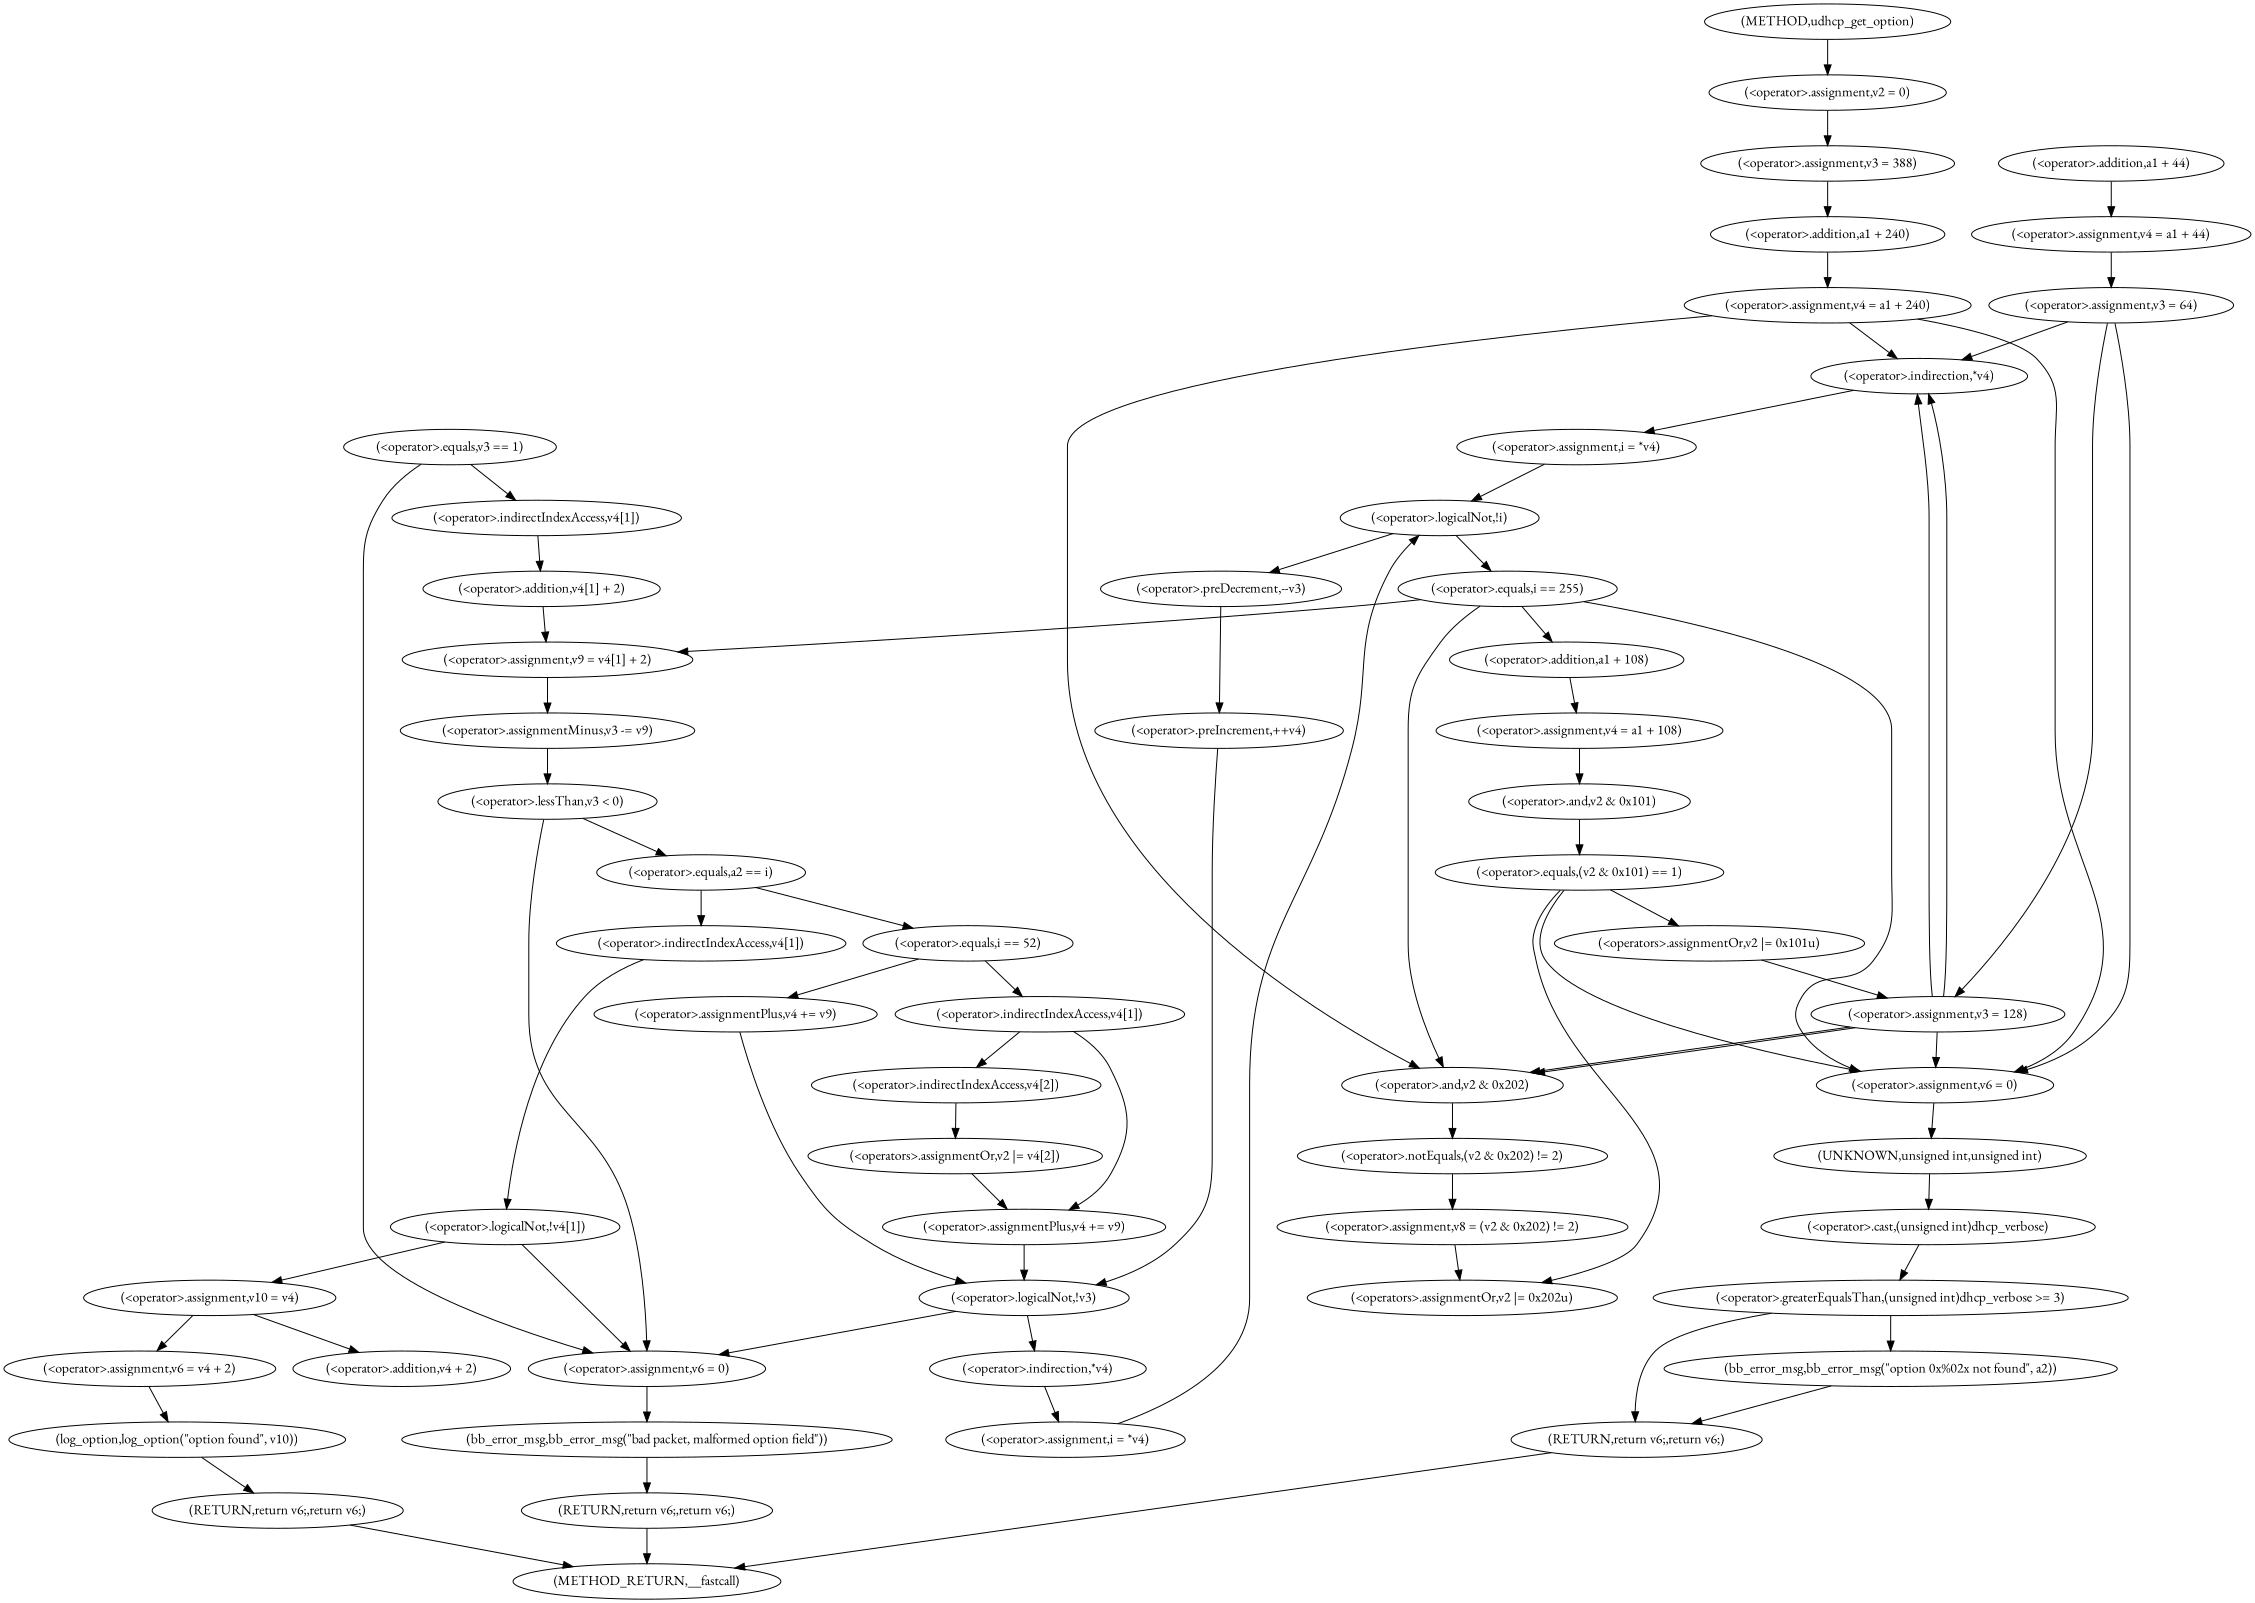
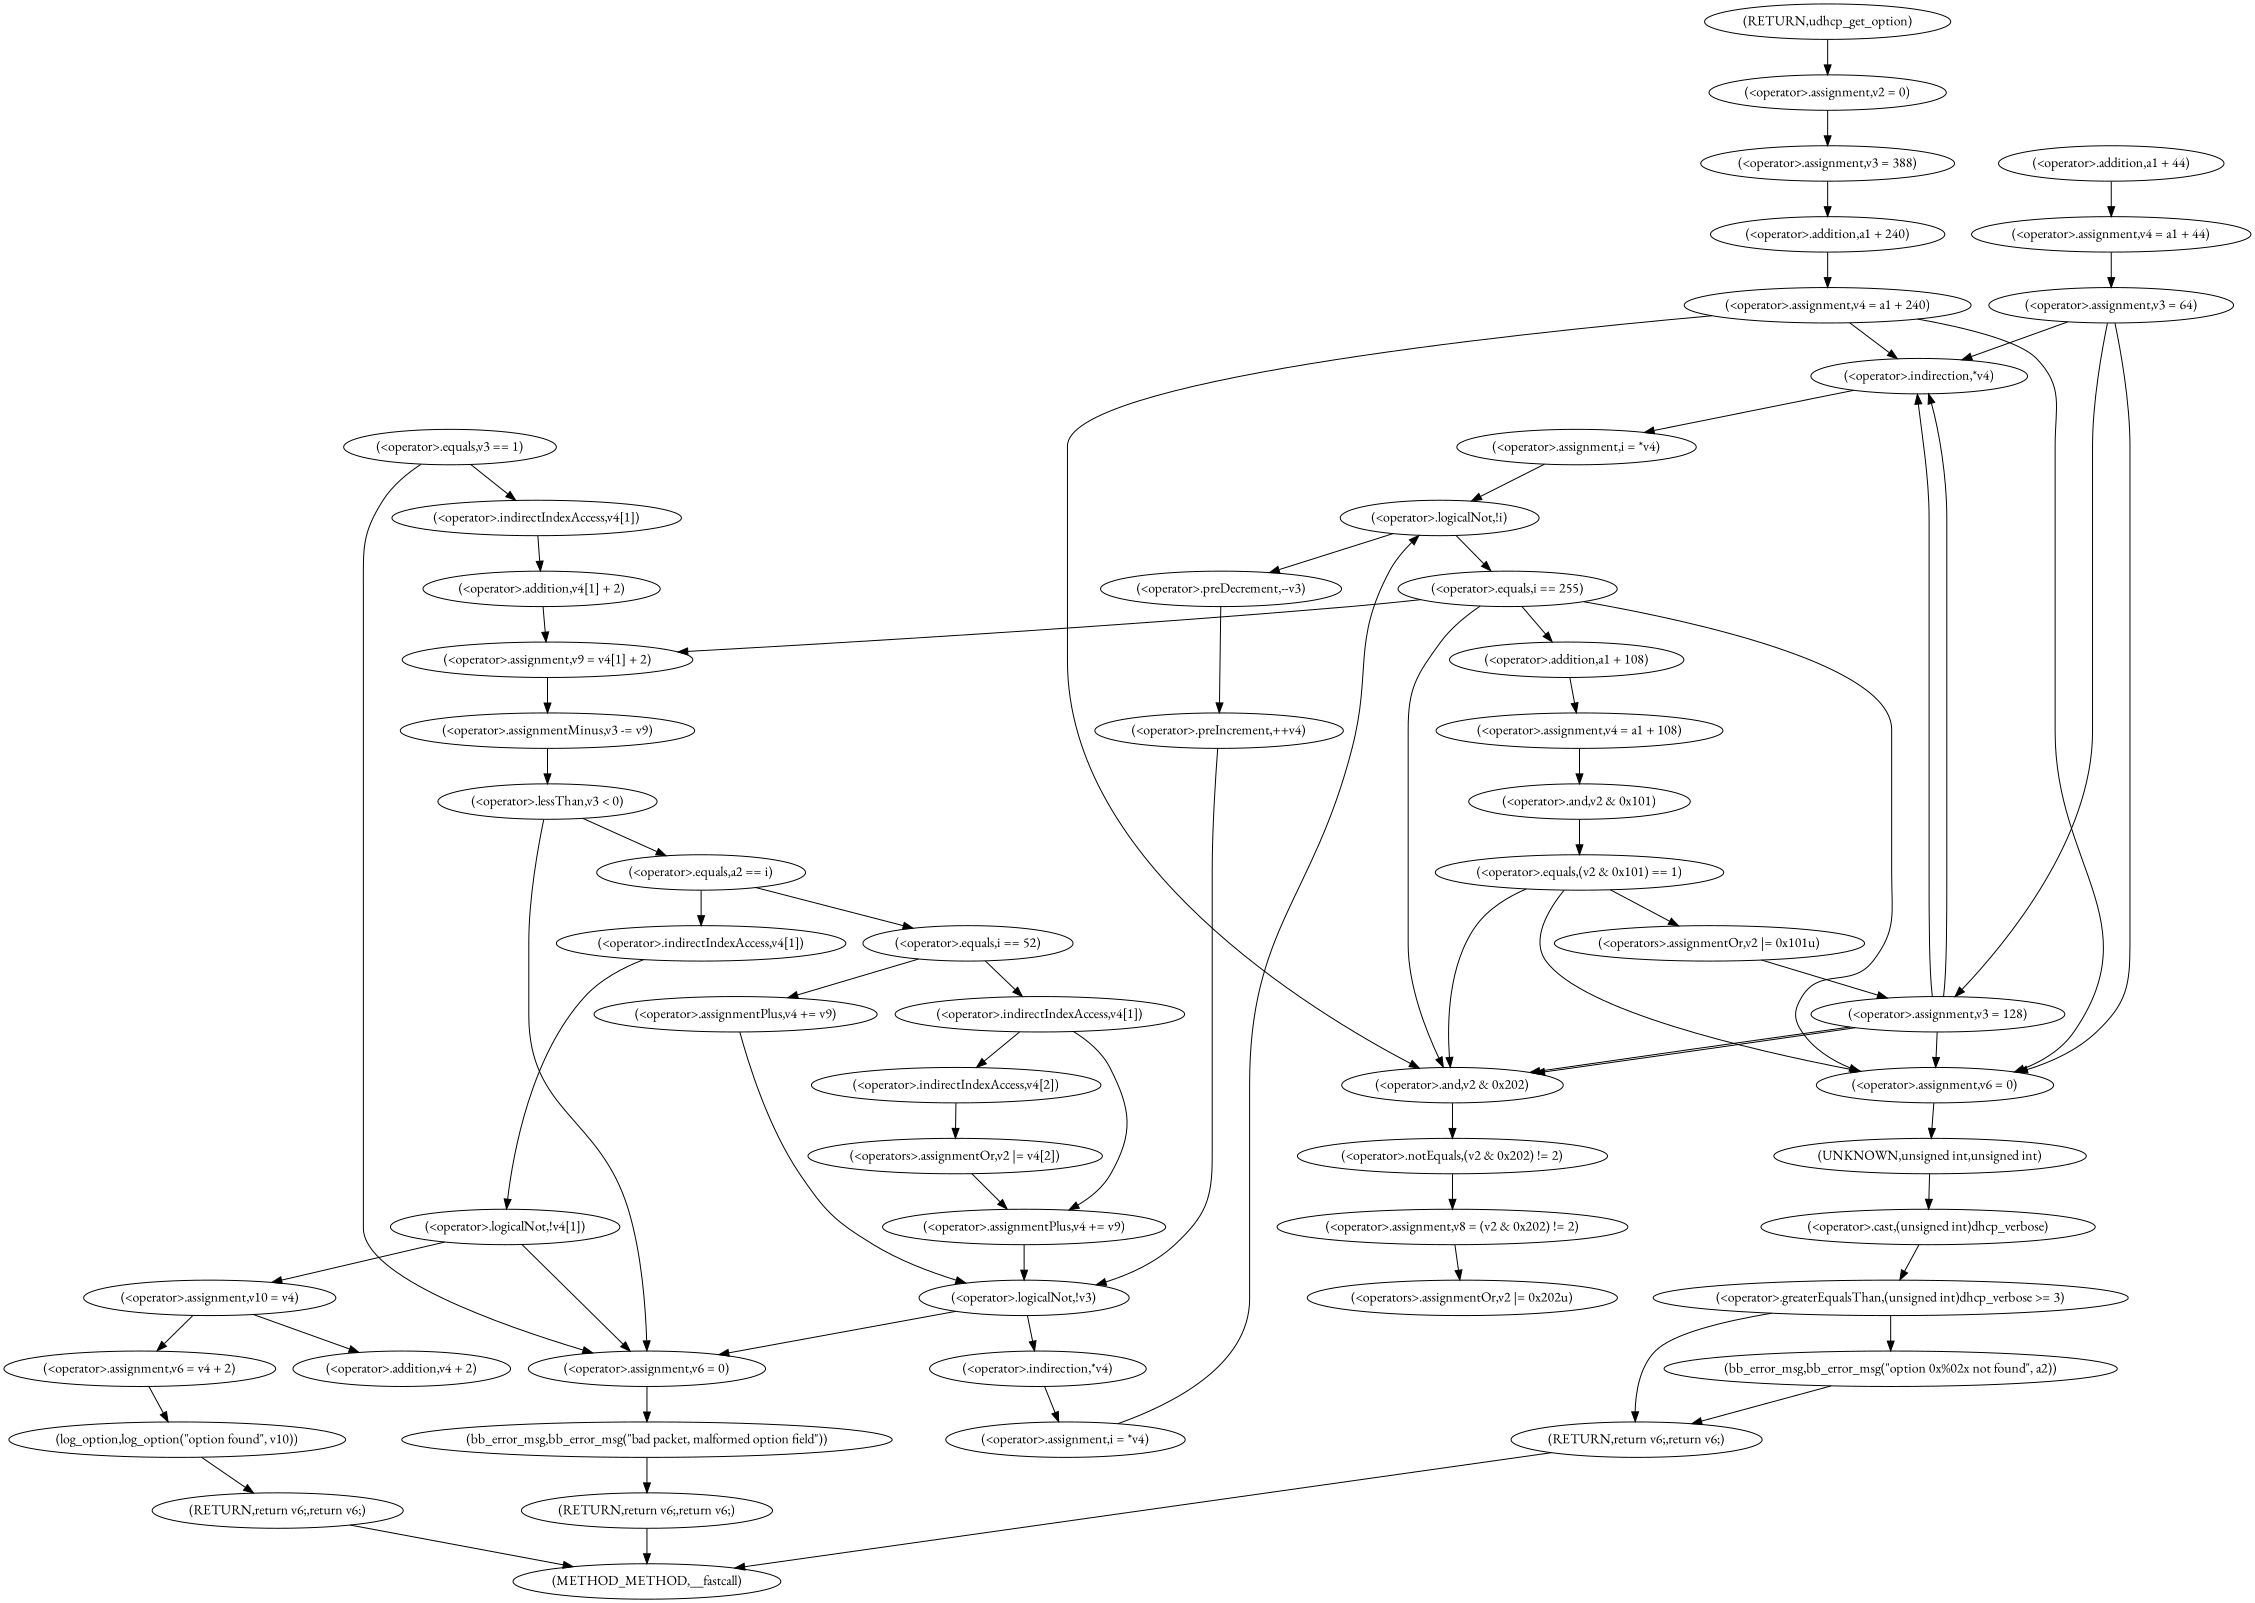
node "(METHOD,udhcp_get_option)": label "(METHOD,udhcp_get_option)" -> "(RETURN,udhcp_get_option)"
edge "(<operator>.equals,(v2 & 0x101) == 1)" -> "(<operators>.assignmentOr,v2 |= 0x202u)": now "(<operator>.equals,(v2 & 0x101) == 1)" -> "(<operator>.and,v2 & 0x202)"
node "(METHOD_RETURN,__fastcall)": label "(METHOD_RETURN,__fastcall)" -> "(METHOD_METHOD,__fastcall)"
